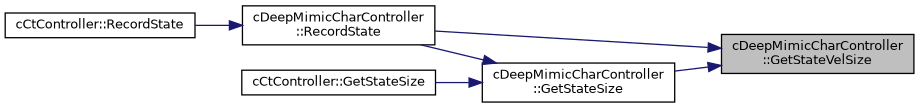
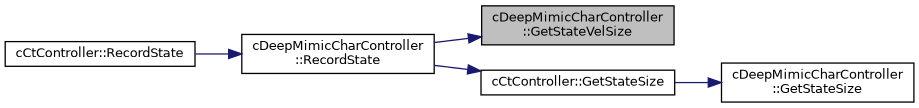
edge "cDeepMimicCharController ::RecordState" -> "cDeepMimicCharController ::GetStateSize": now "cDeepMimicCharController ::RecordState" -> "cCtController::GetStateSize"
edge "cDeepMimicCharController ::GetStateSize" -> "cDeepMimicCharController ::GetStateVelSize": removed
